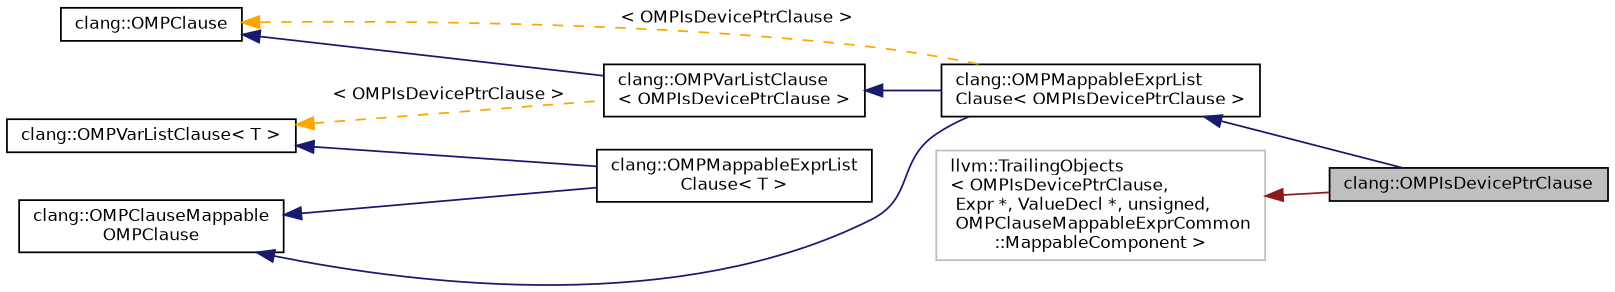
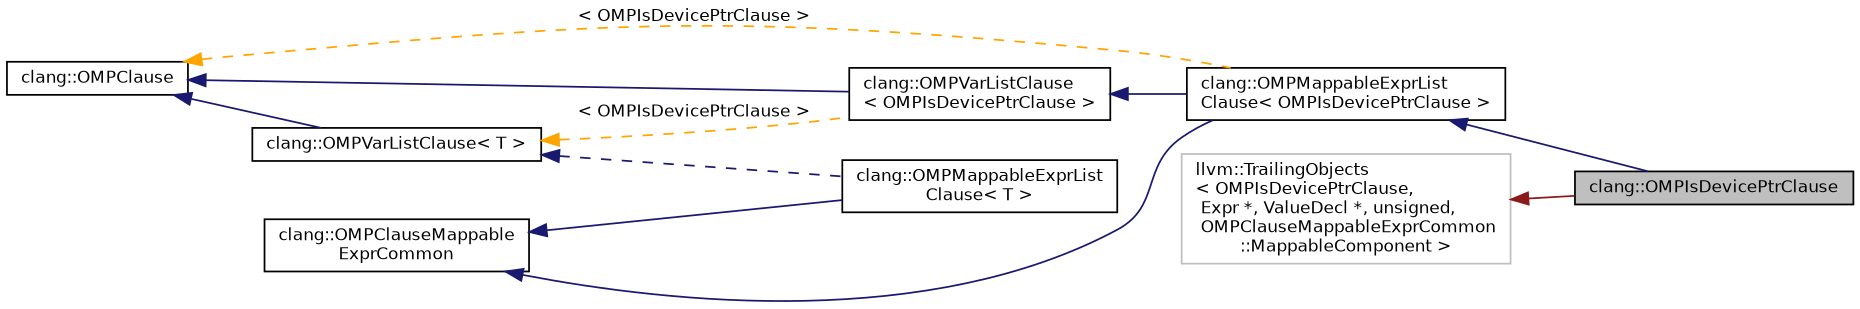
edge "clang::OMPVarListClause< T >" -> "clang::OMPClause": added
edge "clang::OMPMappableExprList Clause< T >" -> "clang::OMPVarListClause< T >": style solid -> dashed
node "clang::OMPClauseMappable OMPClause": label "clang::OMPClauseMappable OMPClause" -> "clang::OMPClauseMappable ExprCommon"
